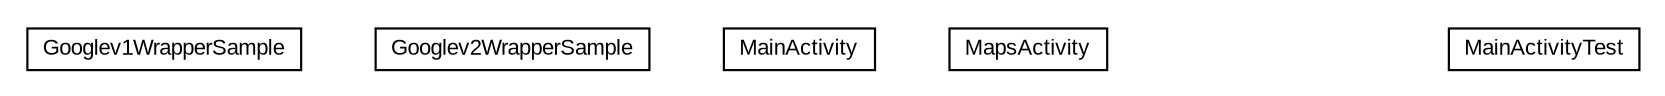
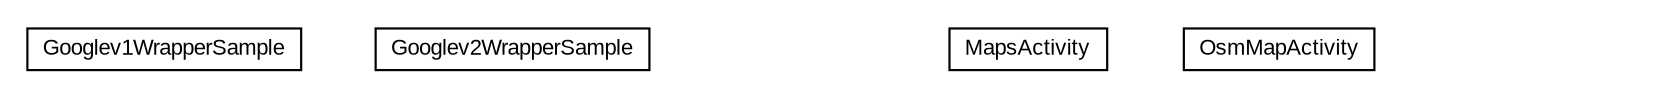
node "MainActivity": removed
node "OsmMapActivity": added
node "MainActivityTest": removed
